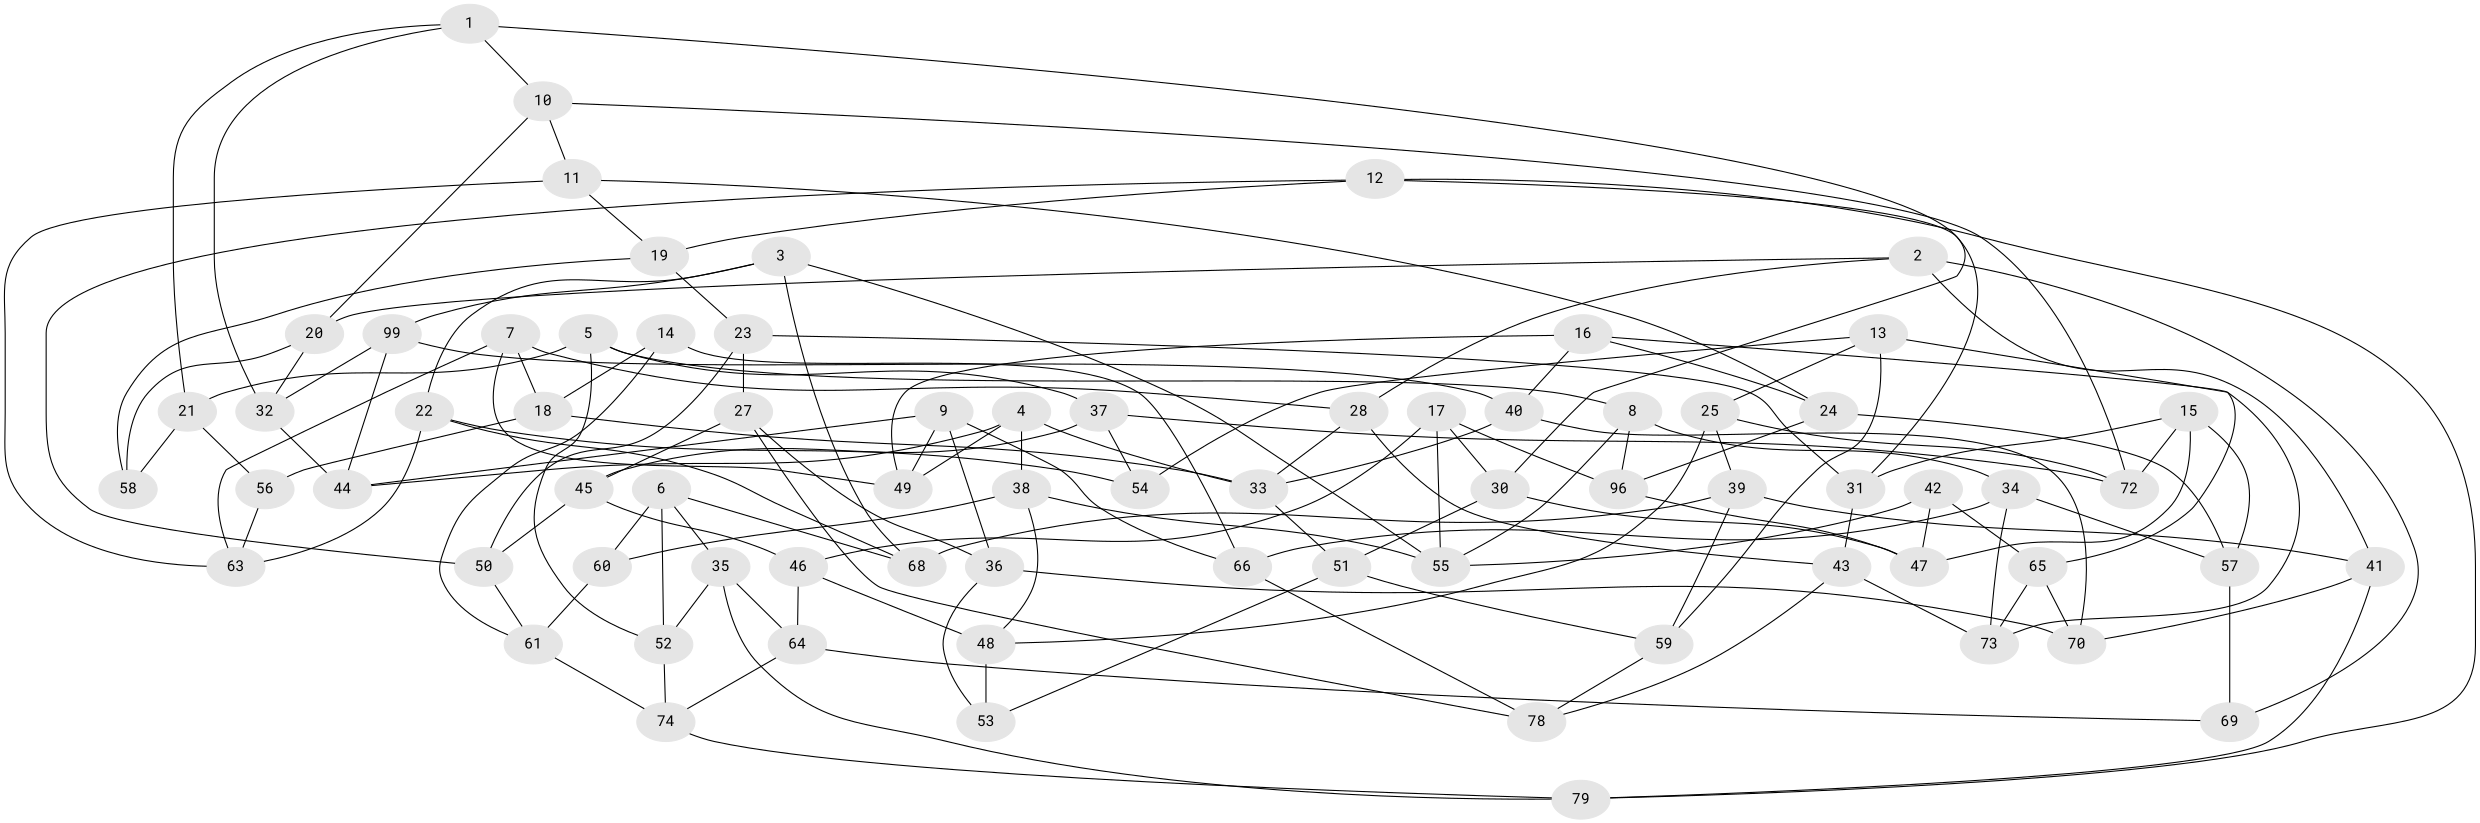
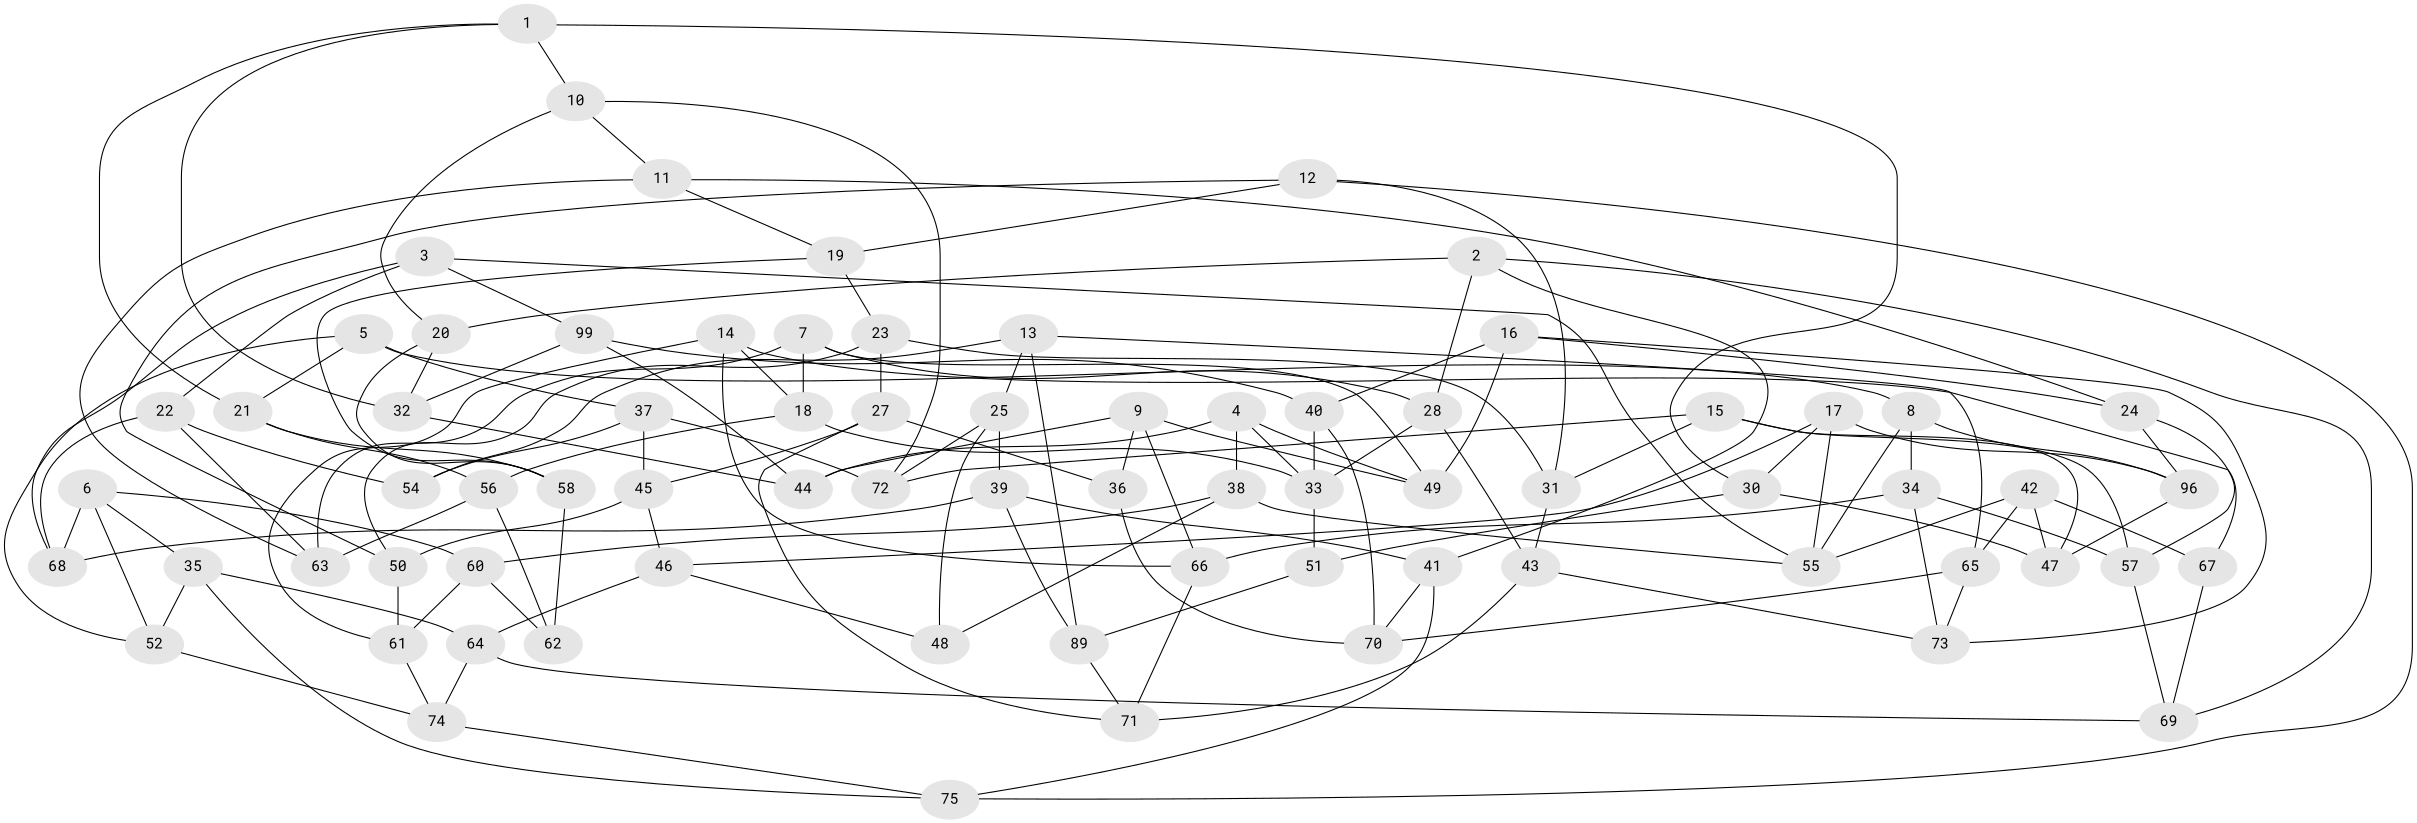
node "67": added
node "62": added
node "59": label "59" -> "89"
node "53": removed
node "78": label "78" -> "71"
node "79": label "79" -> "75"
